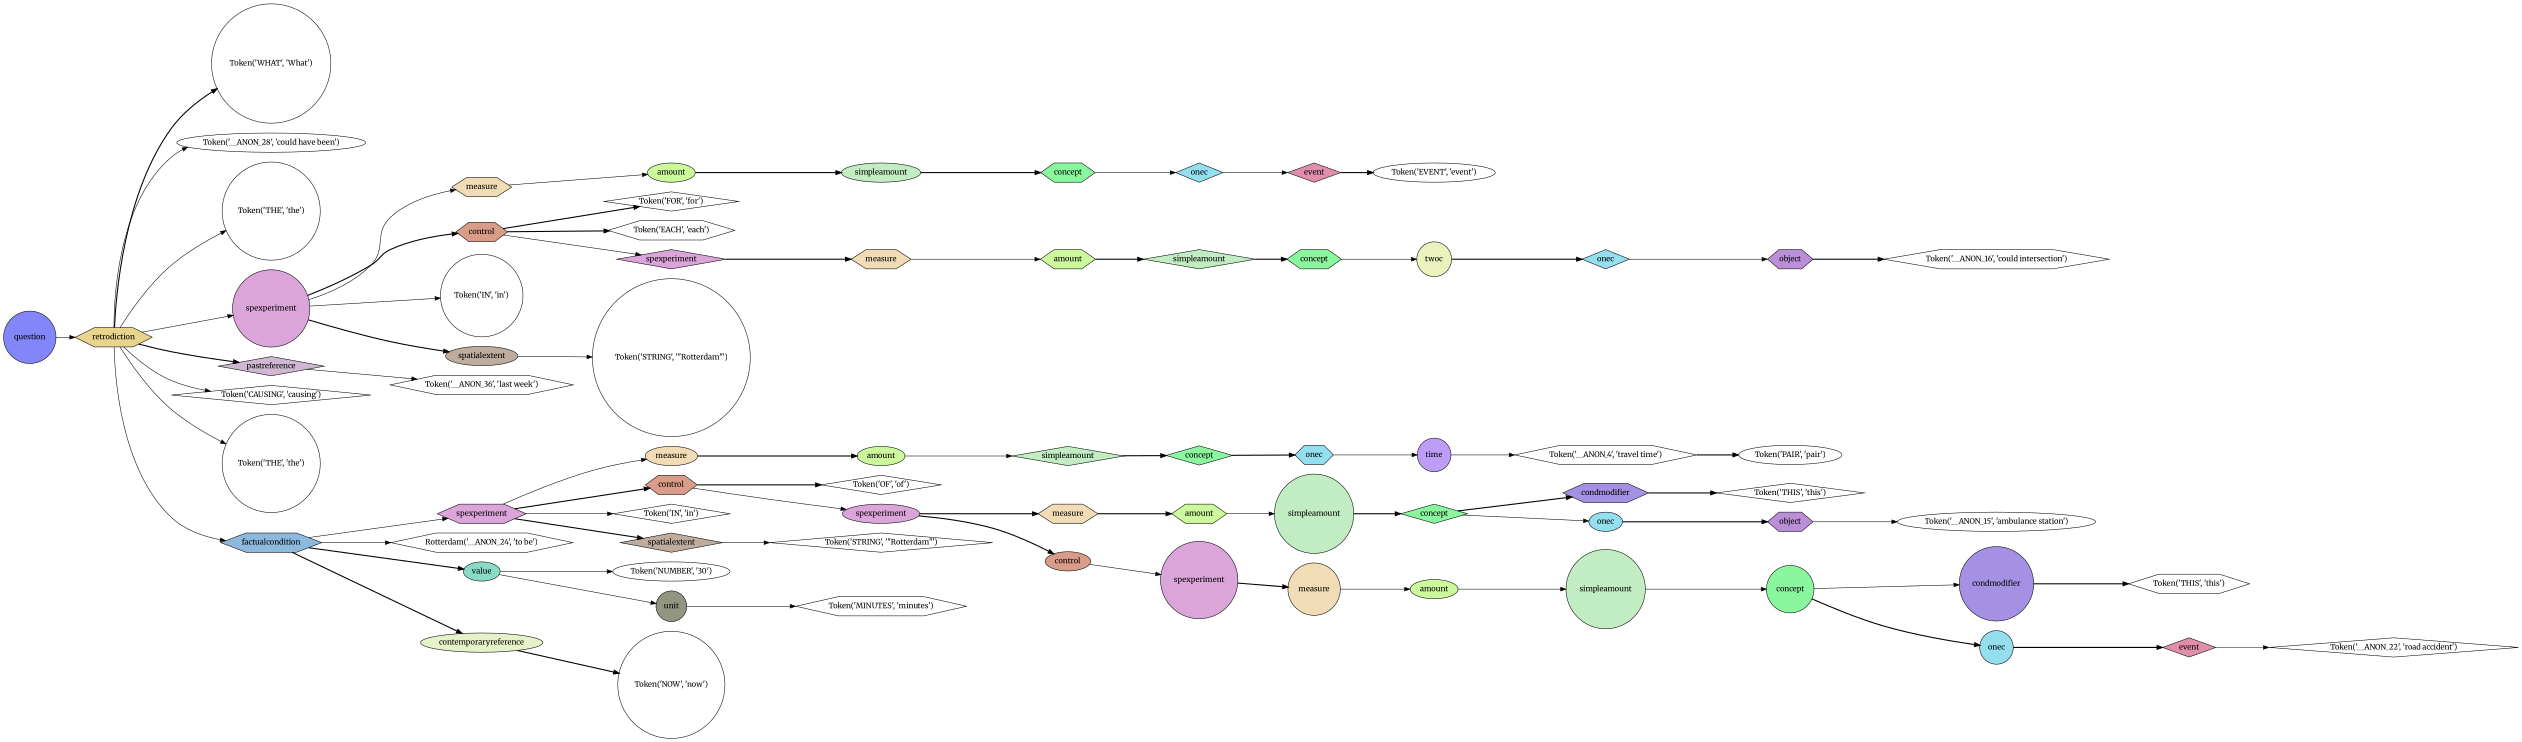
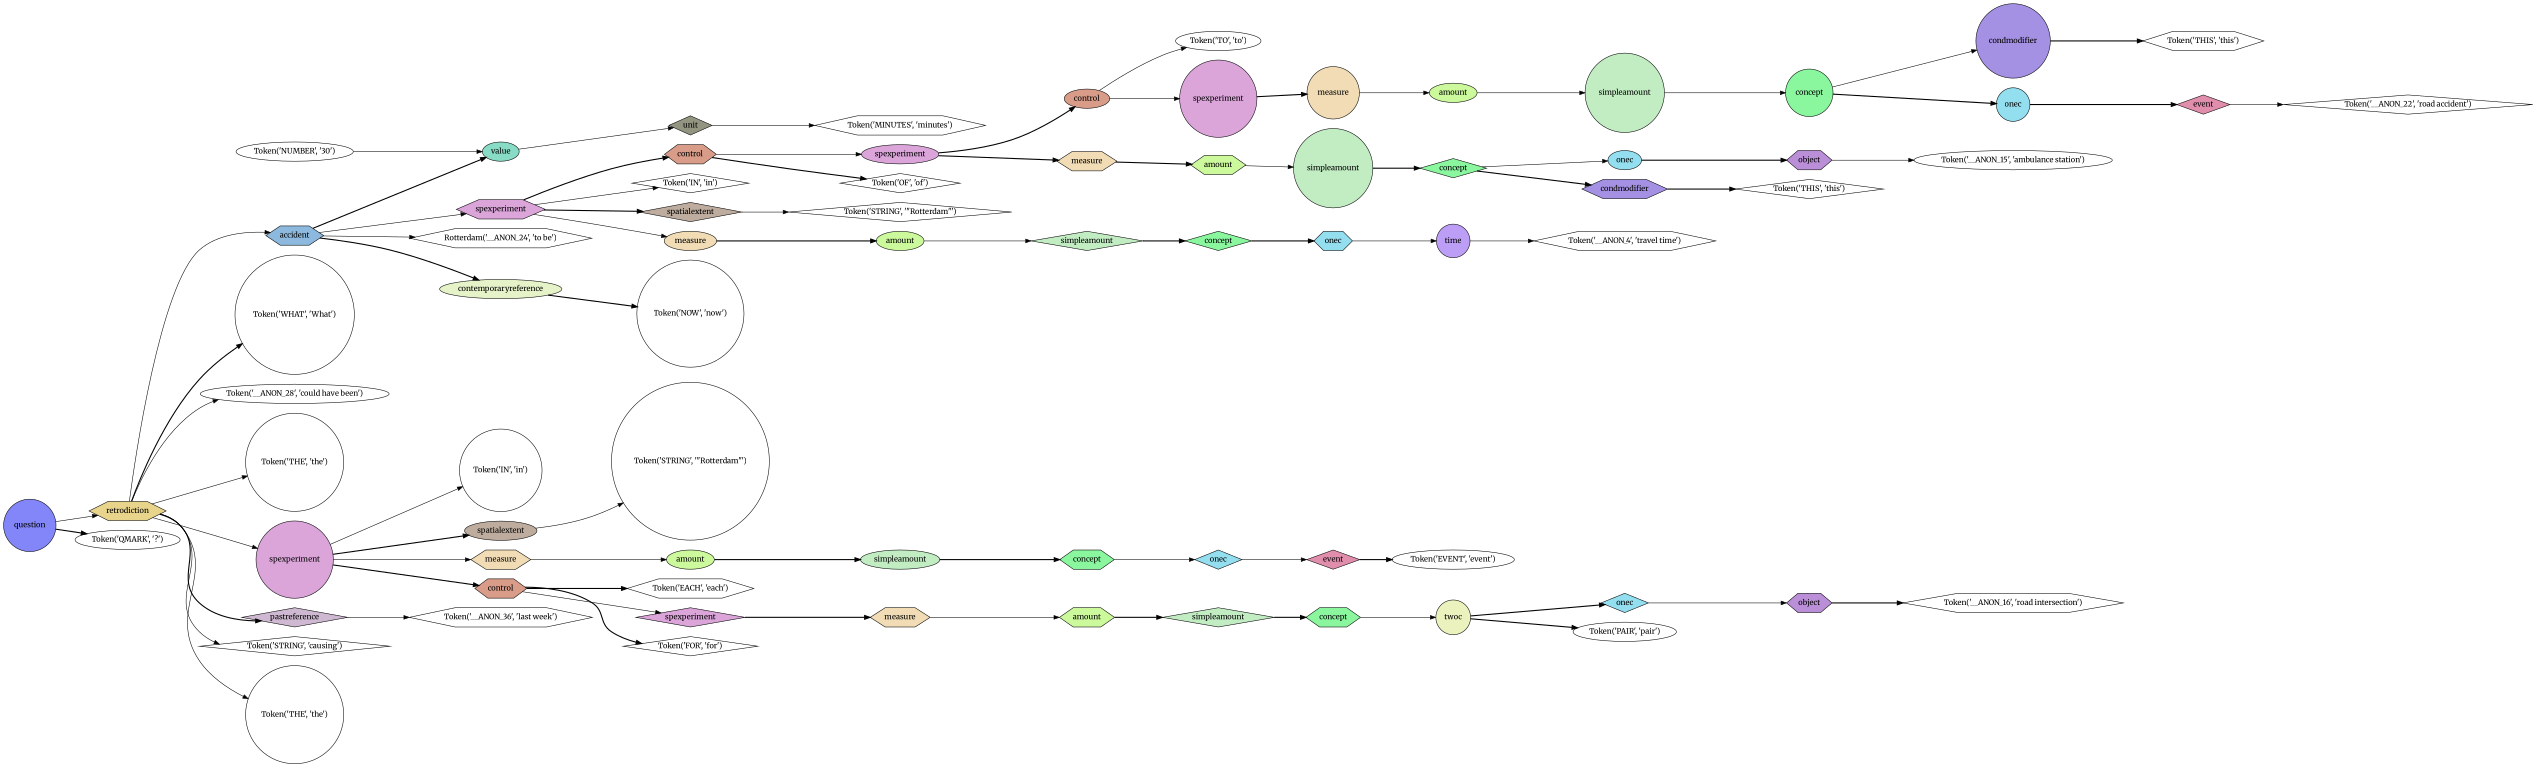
node "Token('TO', 'to')": added
node "Token('__ANON_16', 'could intersection')": label "Token('__ANON_16', 'could intersection')" -> "Token('__ANON_16', 'road intersection')"
node "Token('CAUSING', 'causing')": label "Token('CAUSING', 'causing')" -> "Token('STRING', 'causing')"
edge "Token('__ANON_4', 'travel time')" -> "Token('PAIR', 'pair')": now "twoc" -> "Token('PAIR', 'pair')"
node "Token('QMARK', '?')": added
node "factualcondition": label "factualcondition" -> "accident"
edge "value" -> "Token('NUMBER', '30')": reversed
node "unit": shape circle -> diamond
